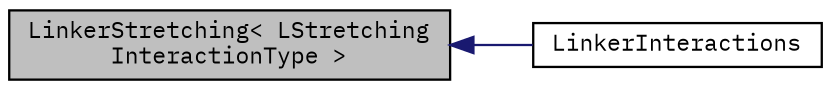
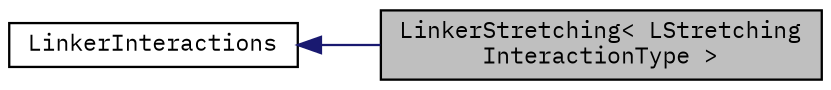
edge "LinkerInteractions" -> "LinkerStretching< LStretching InteractionType >": reversed
